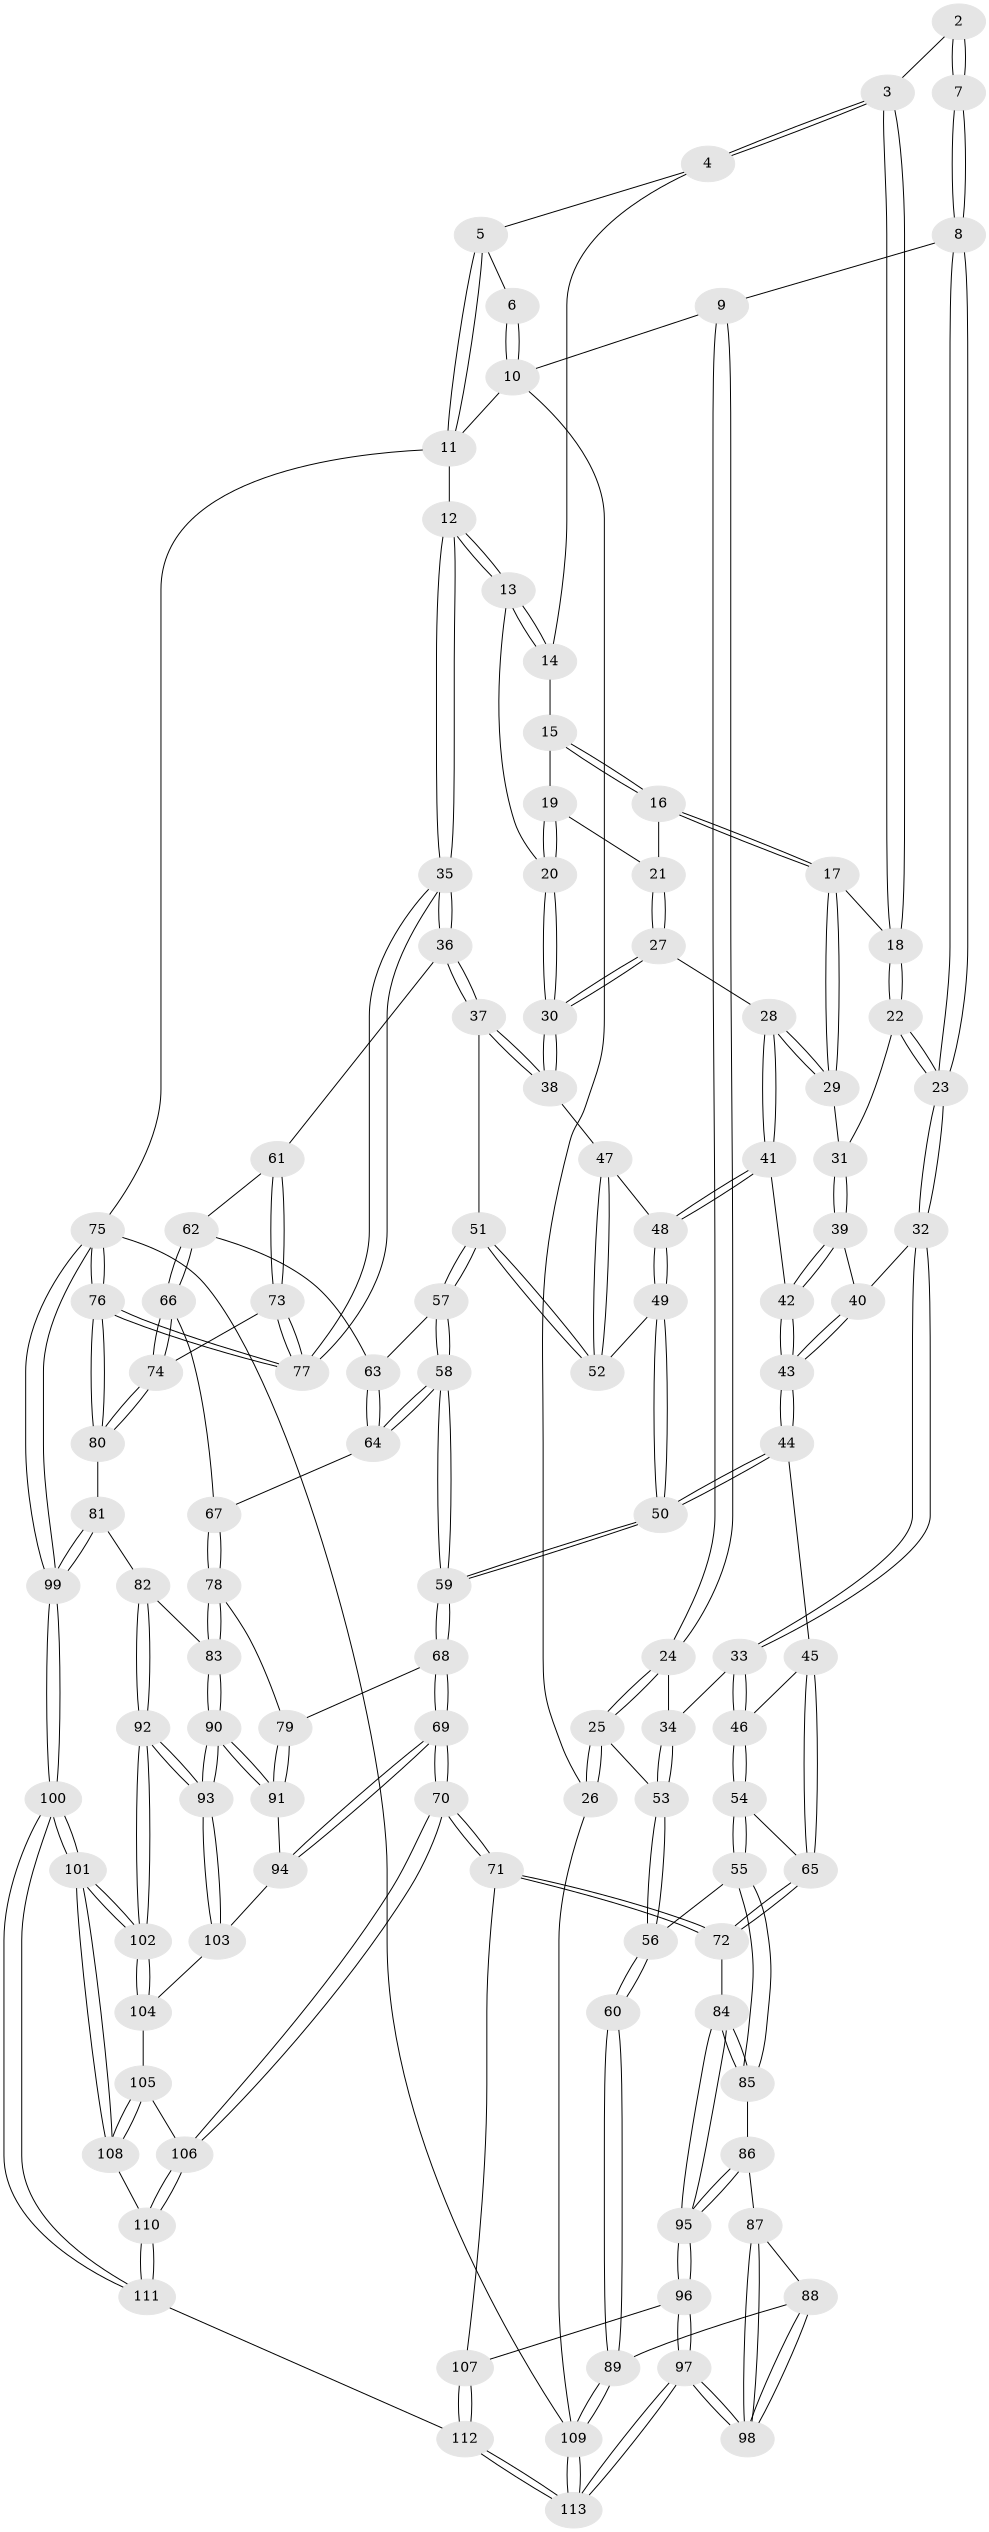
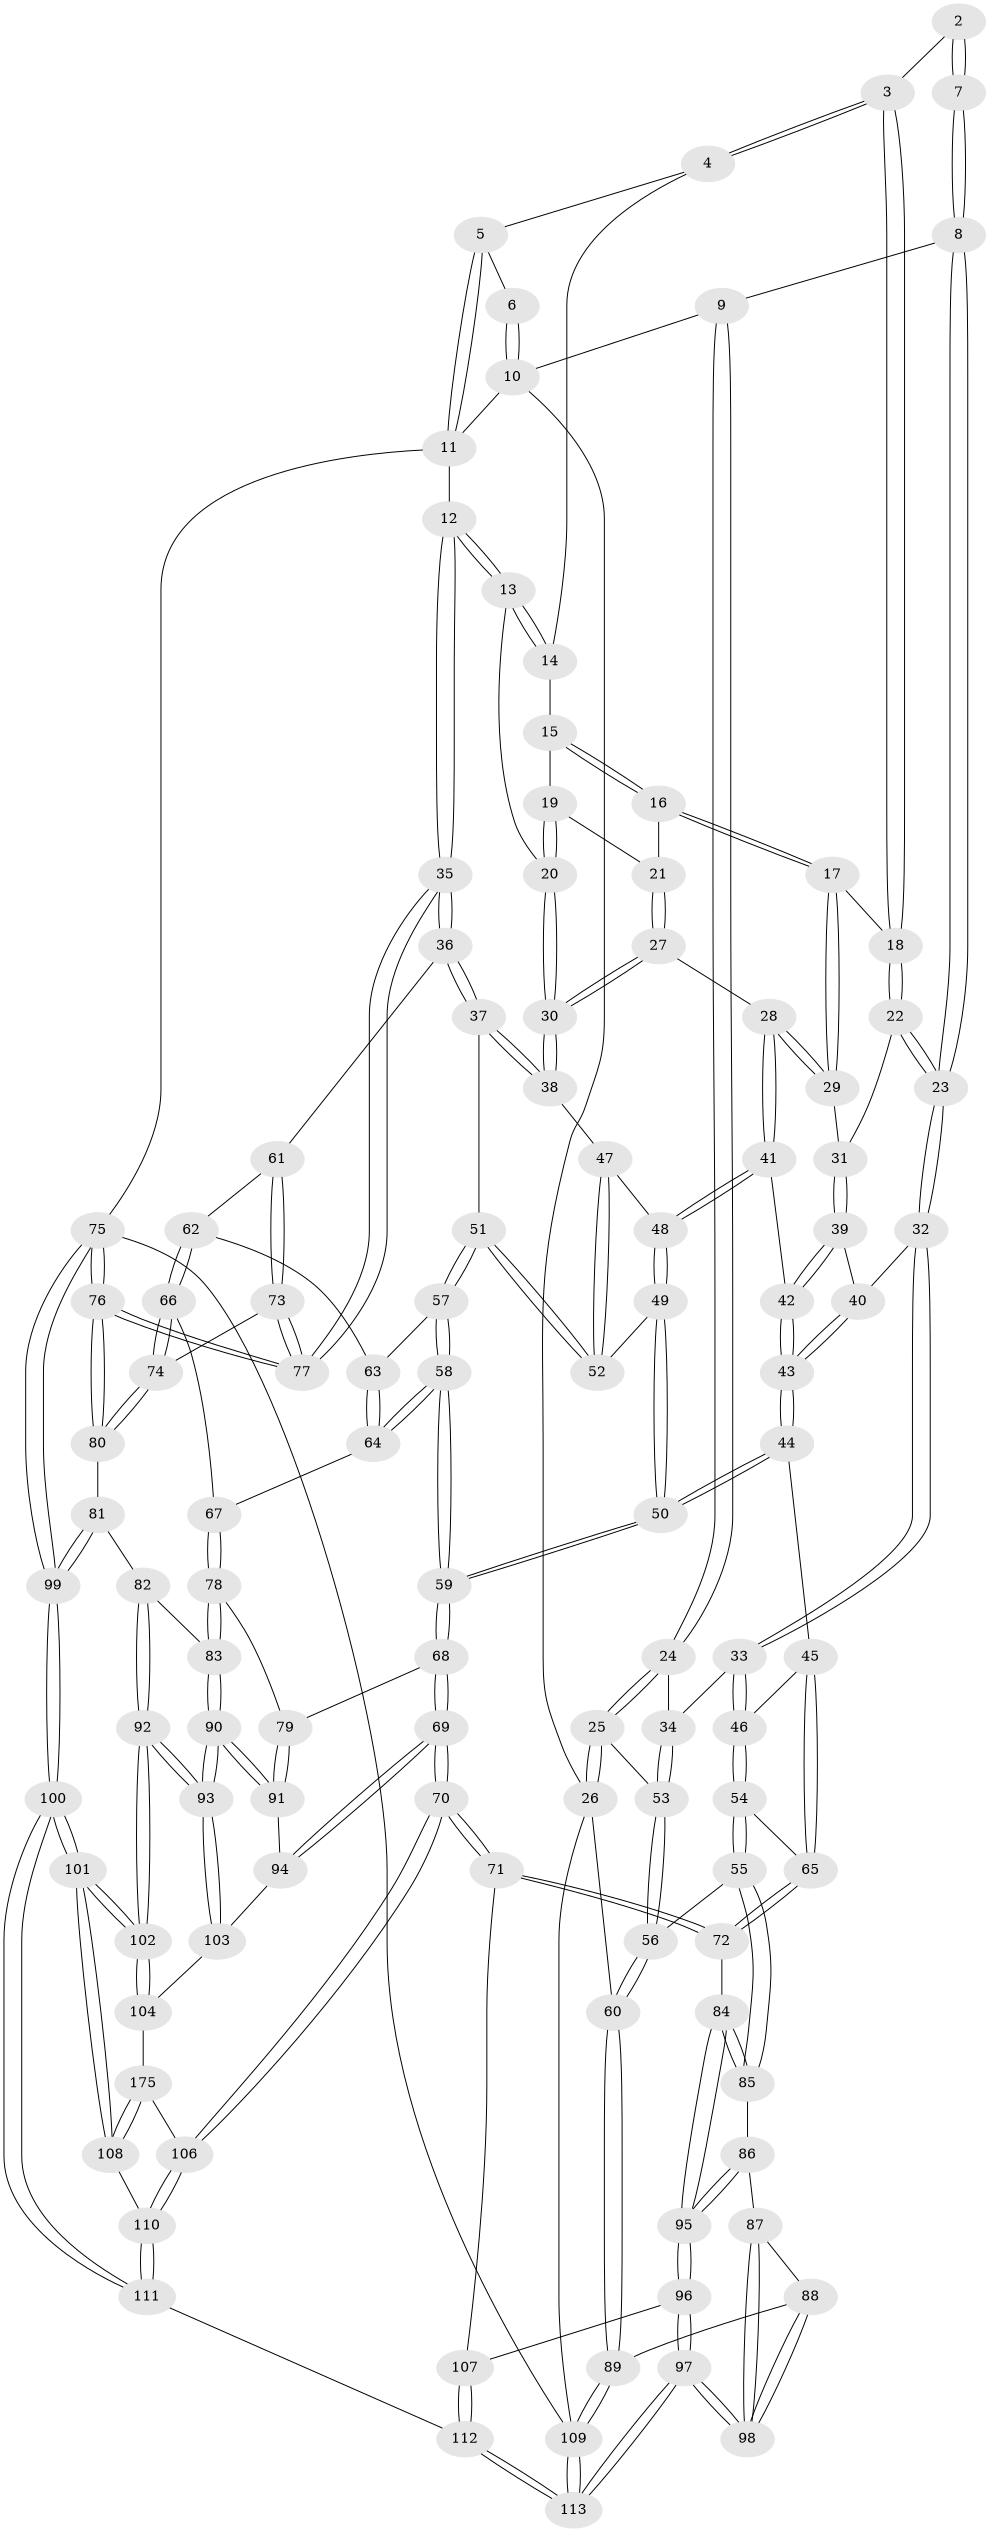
edge "26" -- "60": added
node "105": label "105" -> "175"
